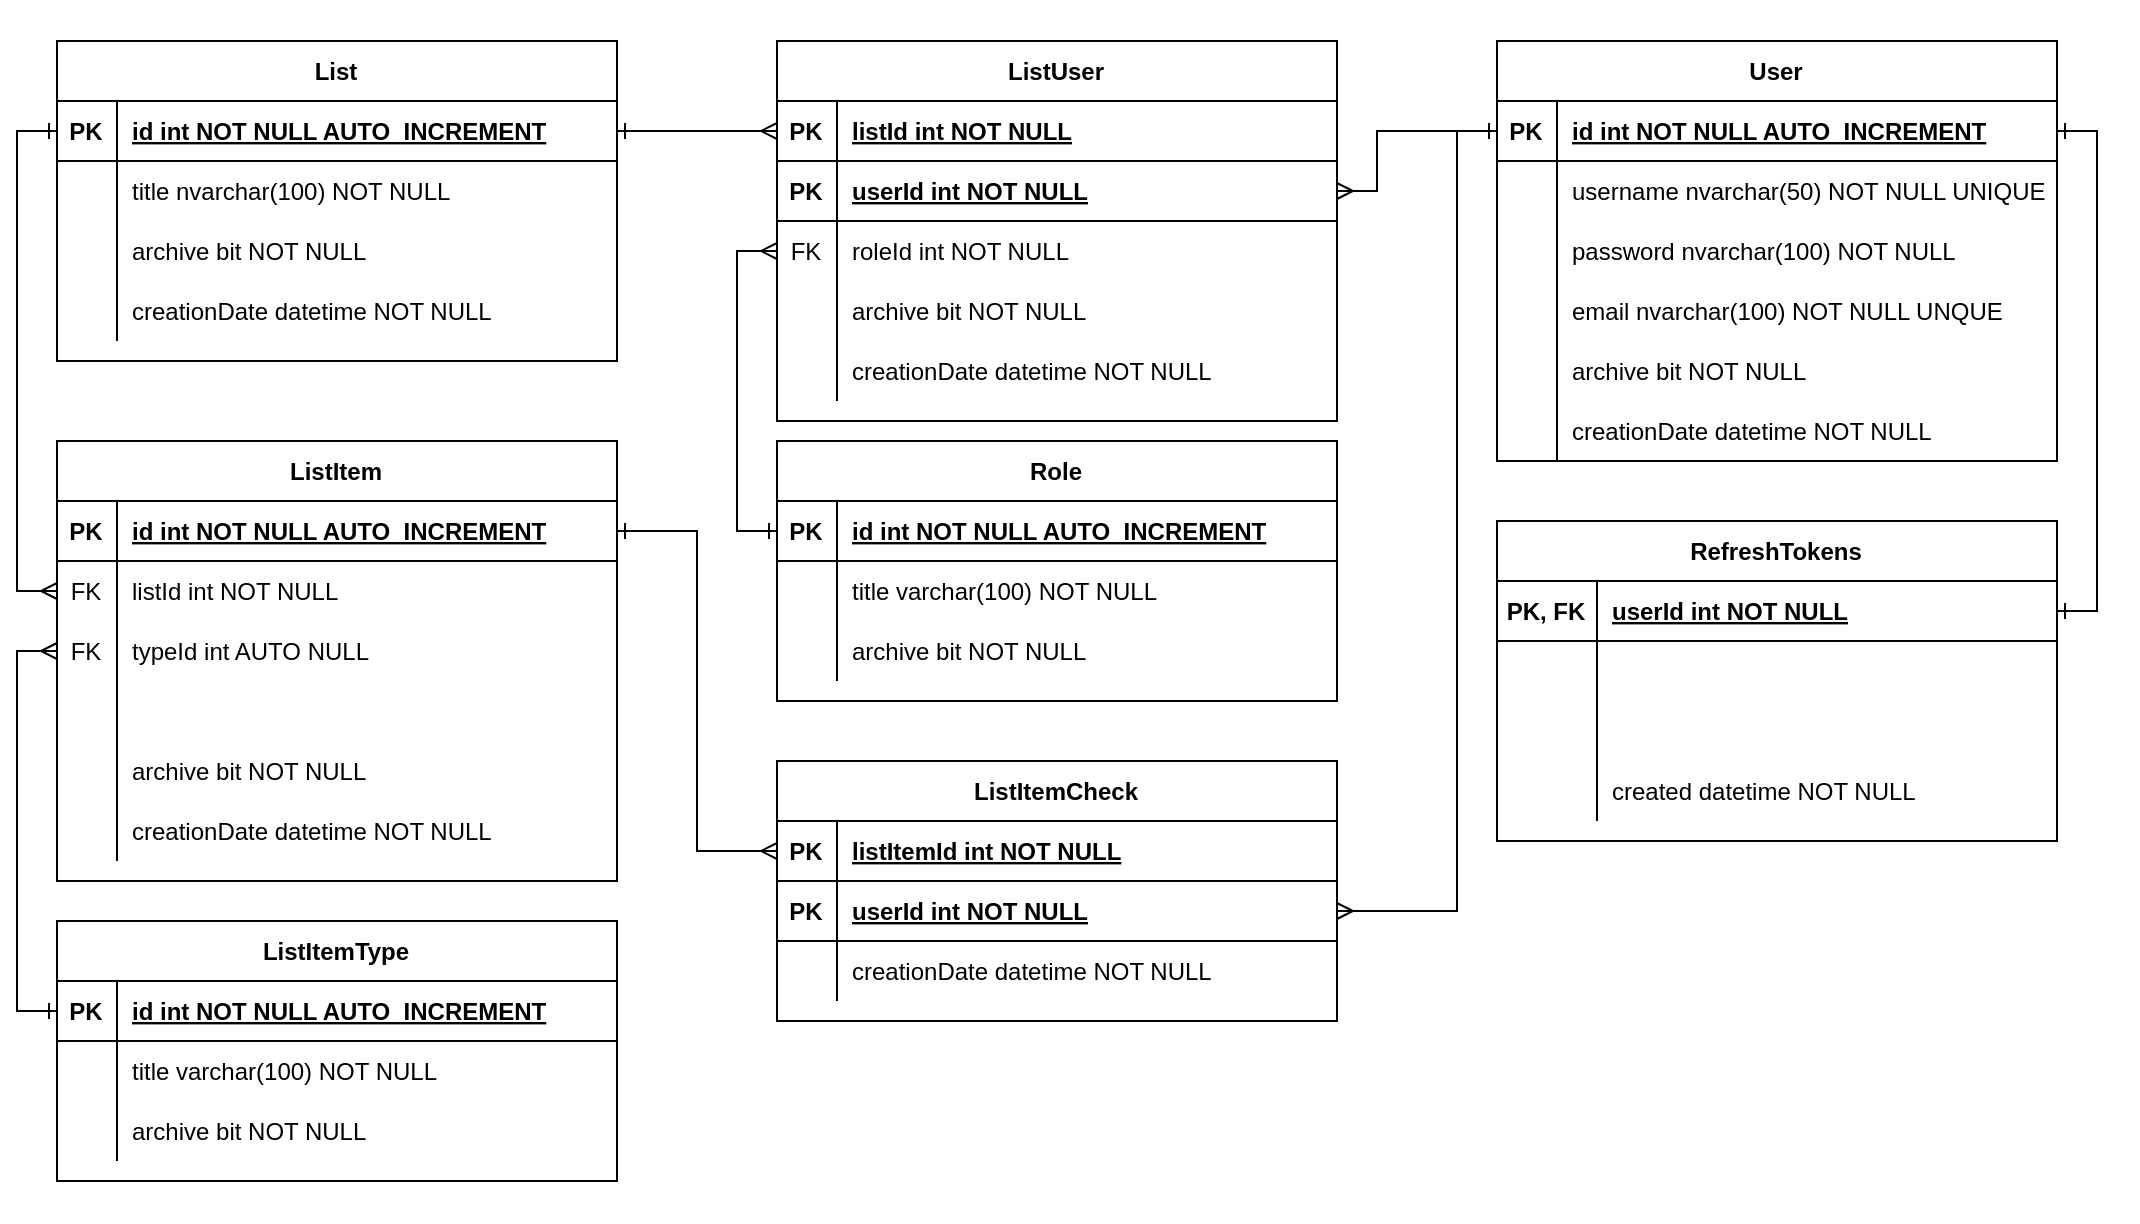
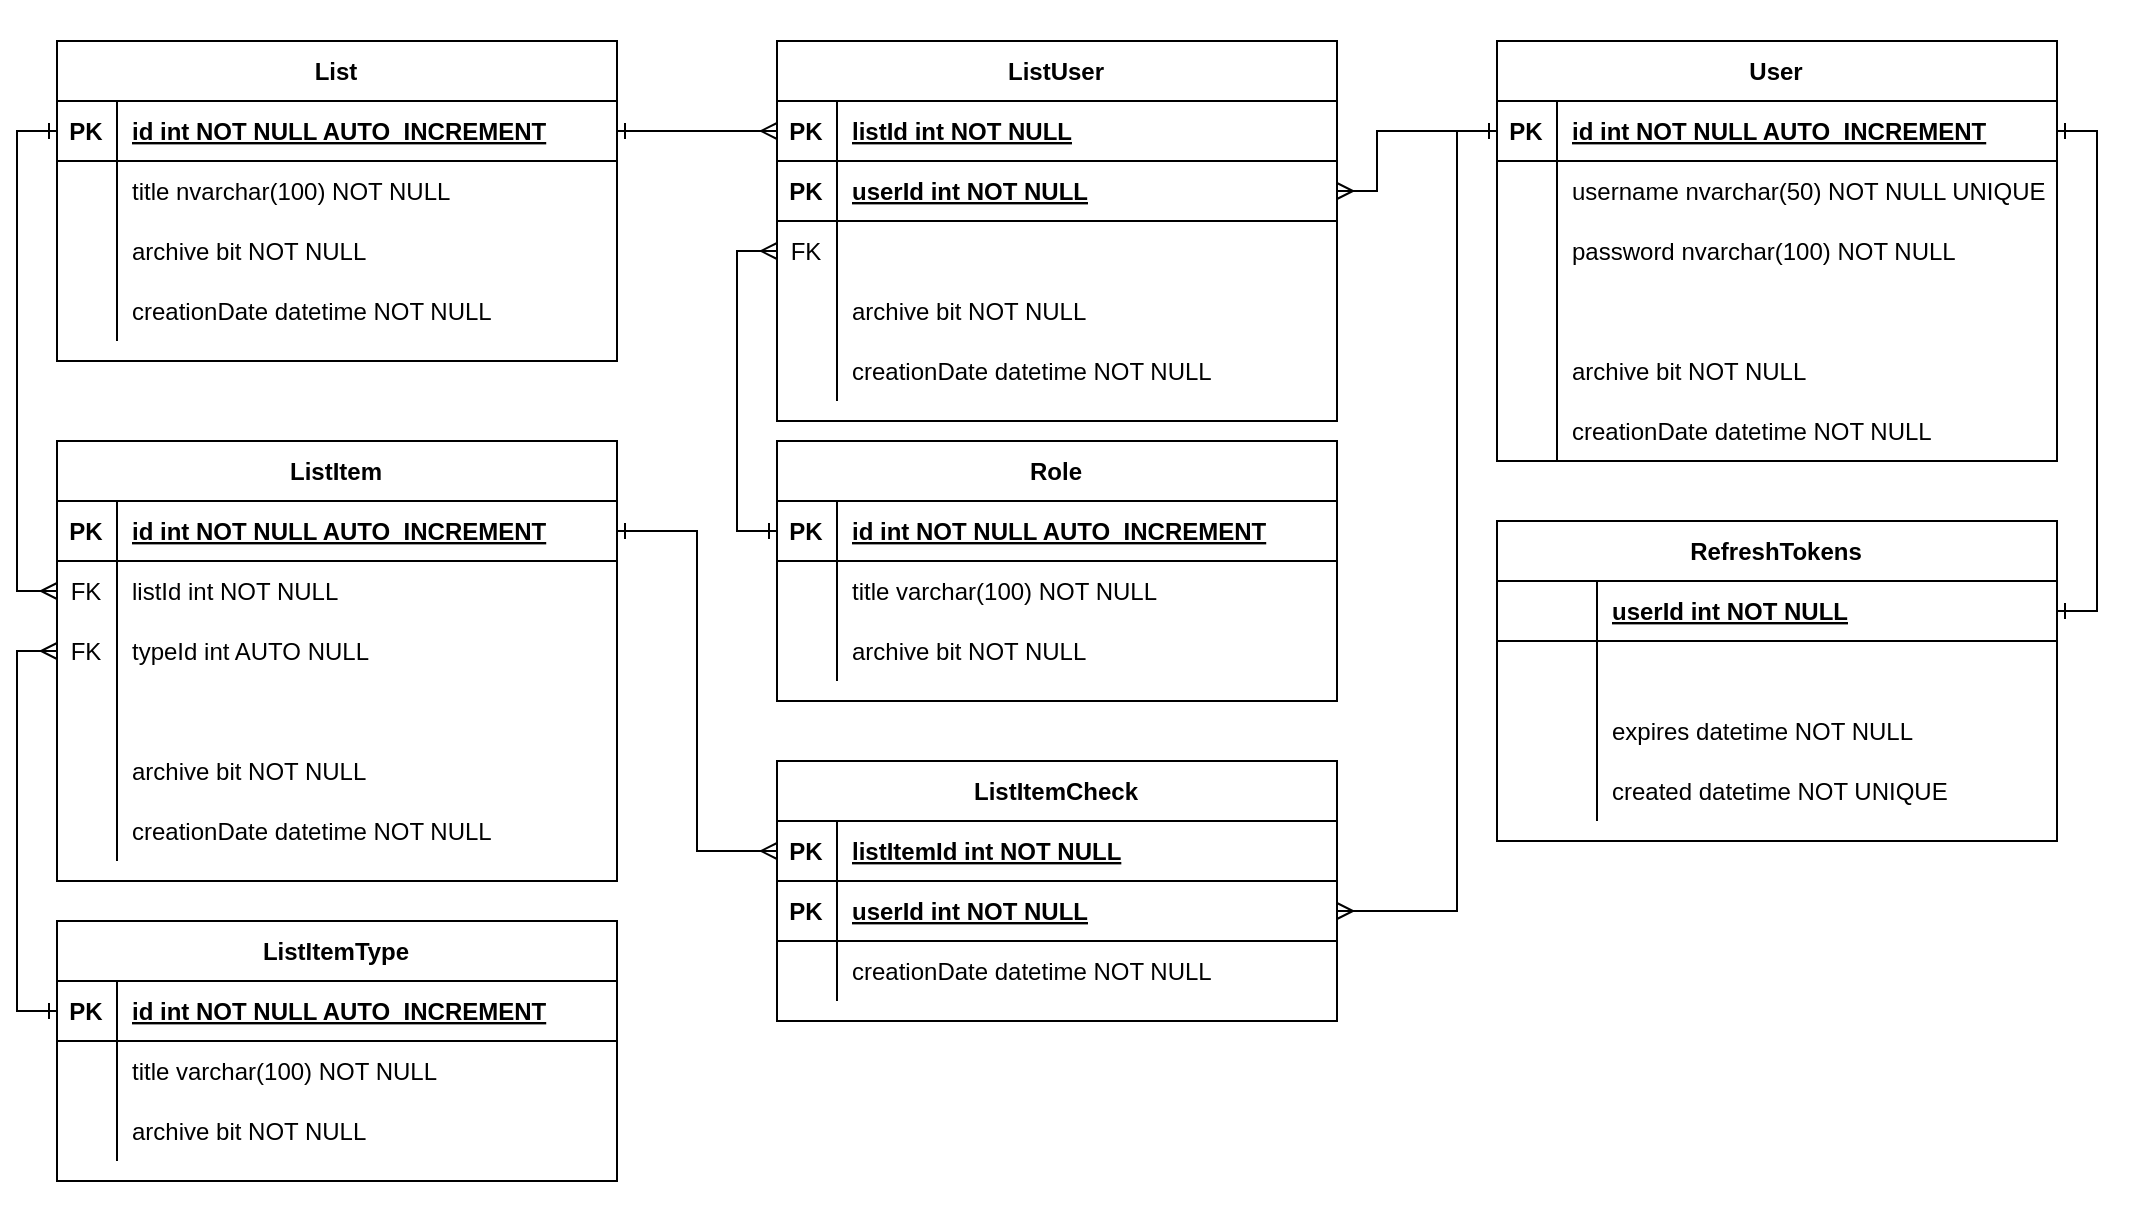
node "roleId int NOT NULL": removed
node "email nvarchar(100) NOT NULL UNQUE": removed
node "PK, FK": removed
node "expires datetime NOT NULL": added
node "created datetime NOT NULL": label "created datetime NOT NULL" -> "created datetime NOT UNIQUE"
